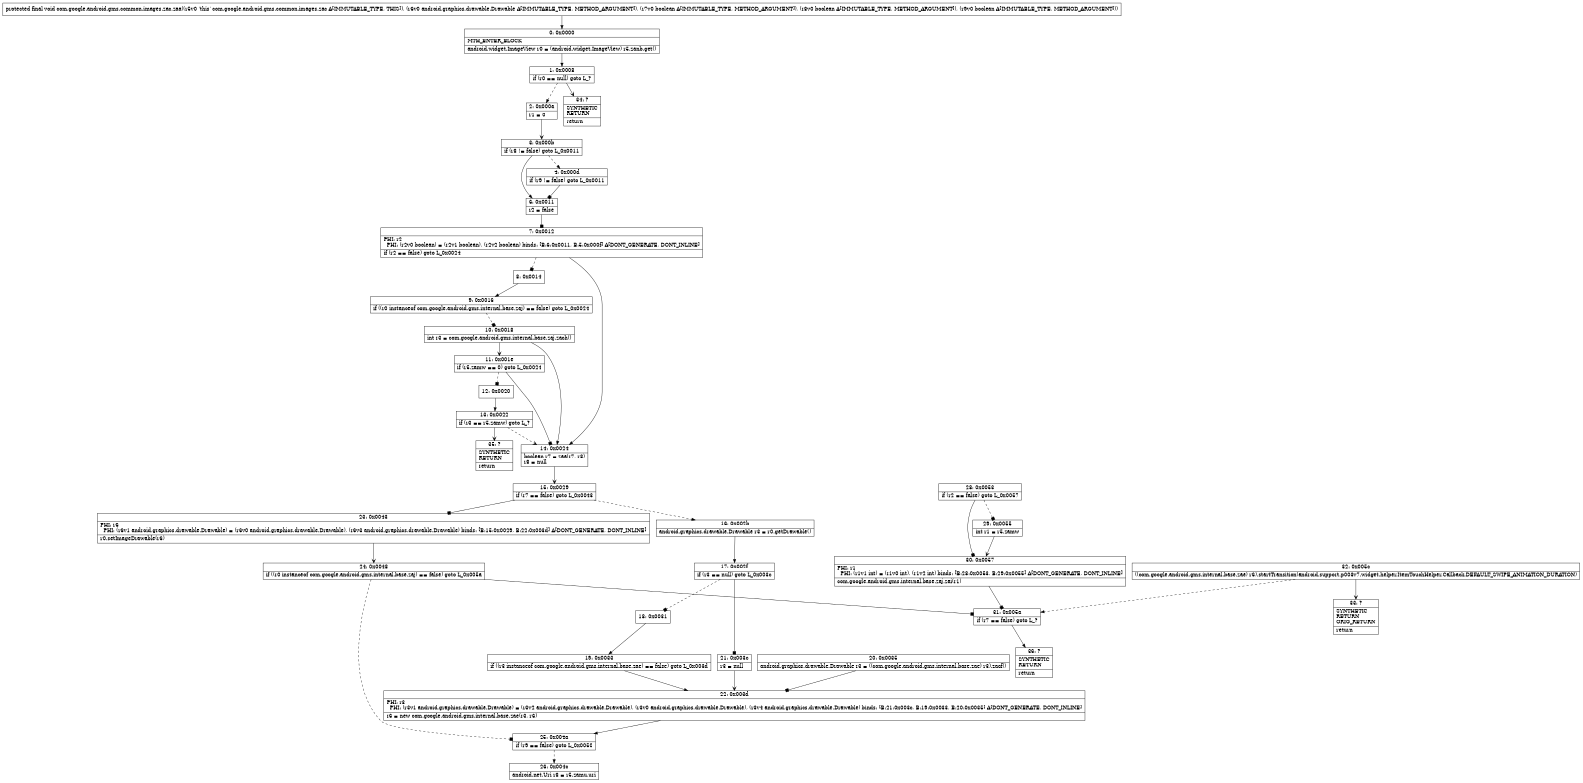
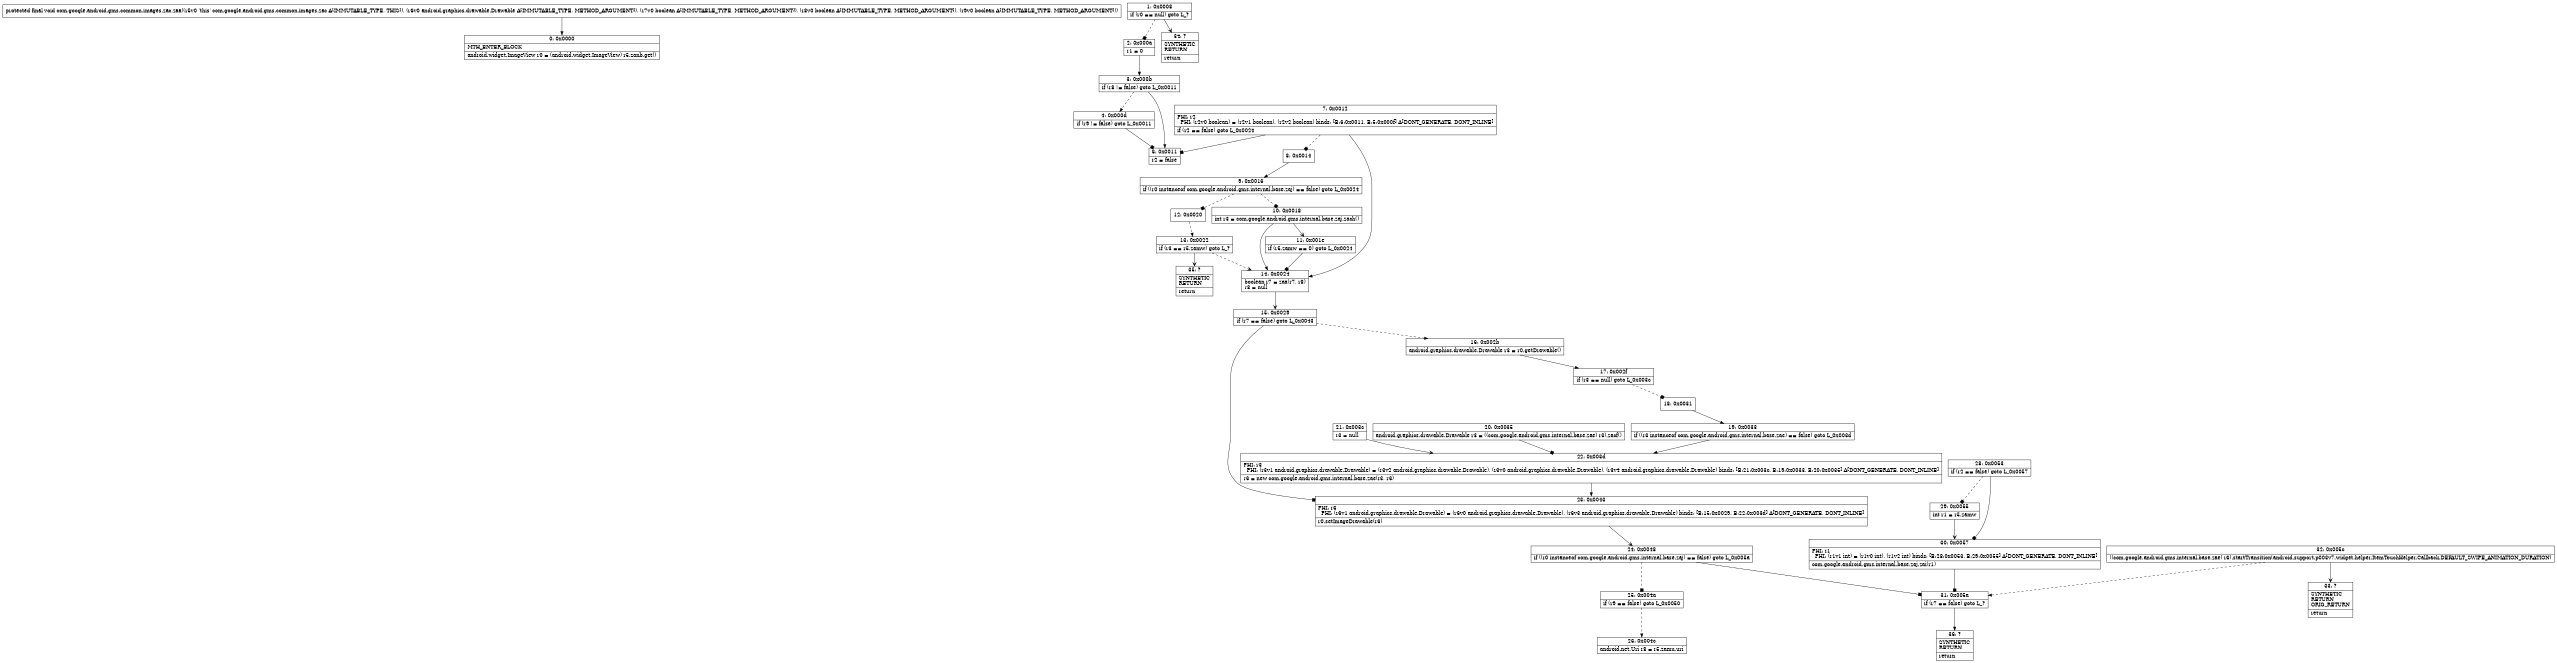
edge "0: 0x0000" -> "1: 0x0008": removed
edge "1: 0x0008" -> "2: 0x000a": arrowhead normal -> box
edge "2: 0x000a" -> "3: 0x000b": arrowhead vee -> normal
edge "6: 0x0011" -> "7: 0x0012": reversed
edge "11: 0x001e" -> "12: 0x0020": now "9: 0x0016" -> "12: 0x0020"
edge "12: 0x0020" -> "13: 0x0022": style solid -> dashed
edge "17: 0x002f" -> "21: 0x003c": removed
edge "22: 0x003d" -> "25: 0x004a": now "22: 0x003d" -> "23: 0x0043"
